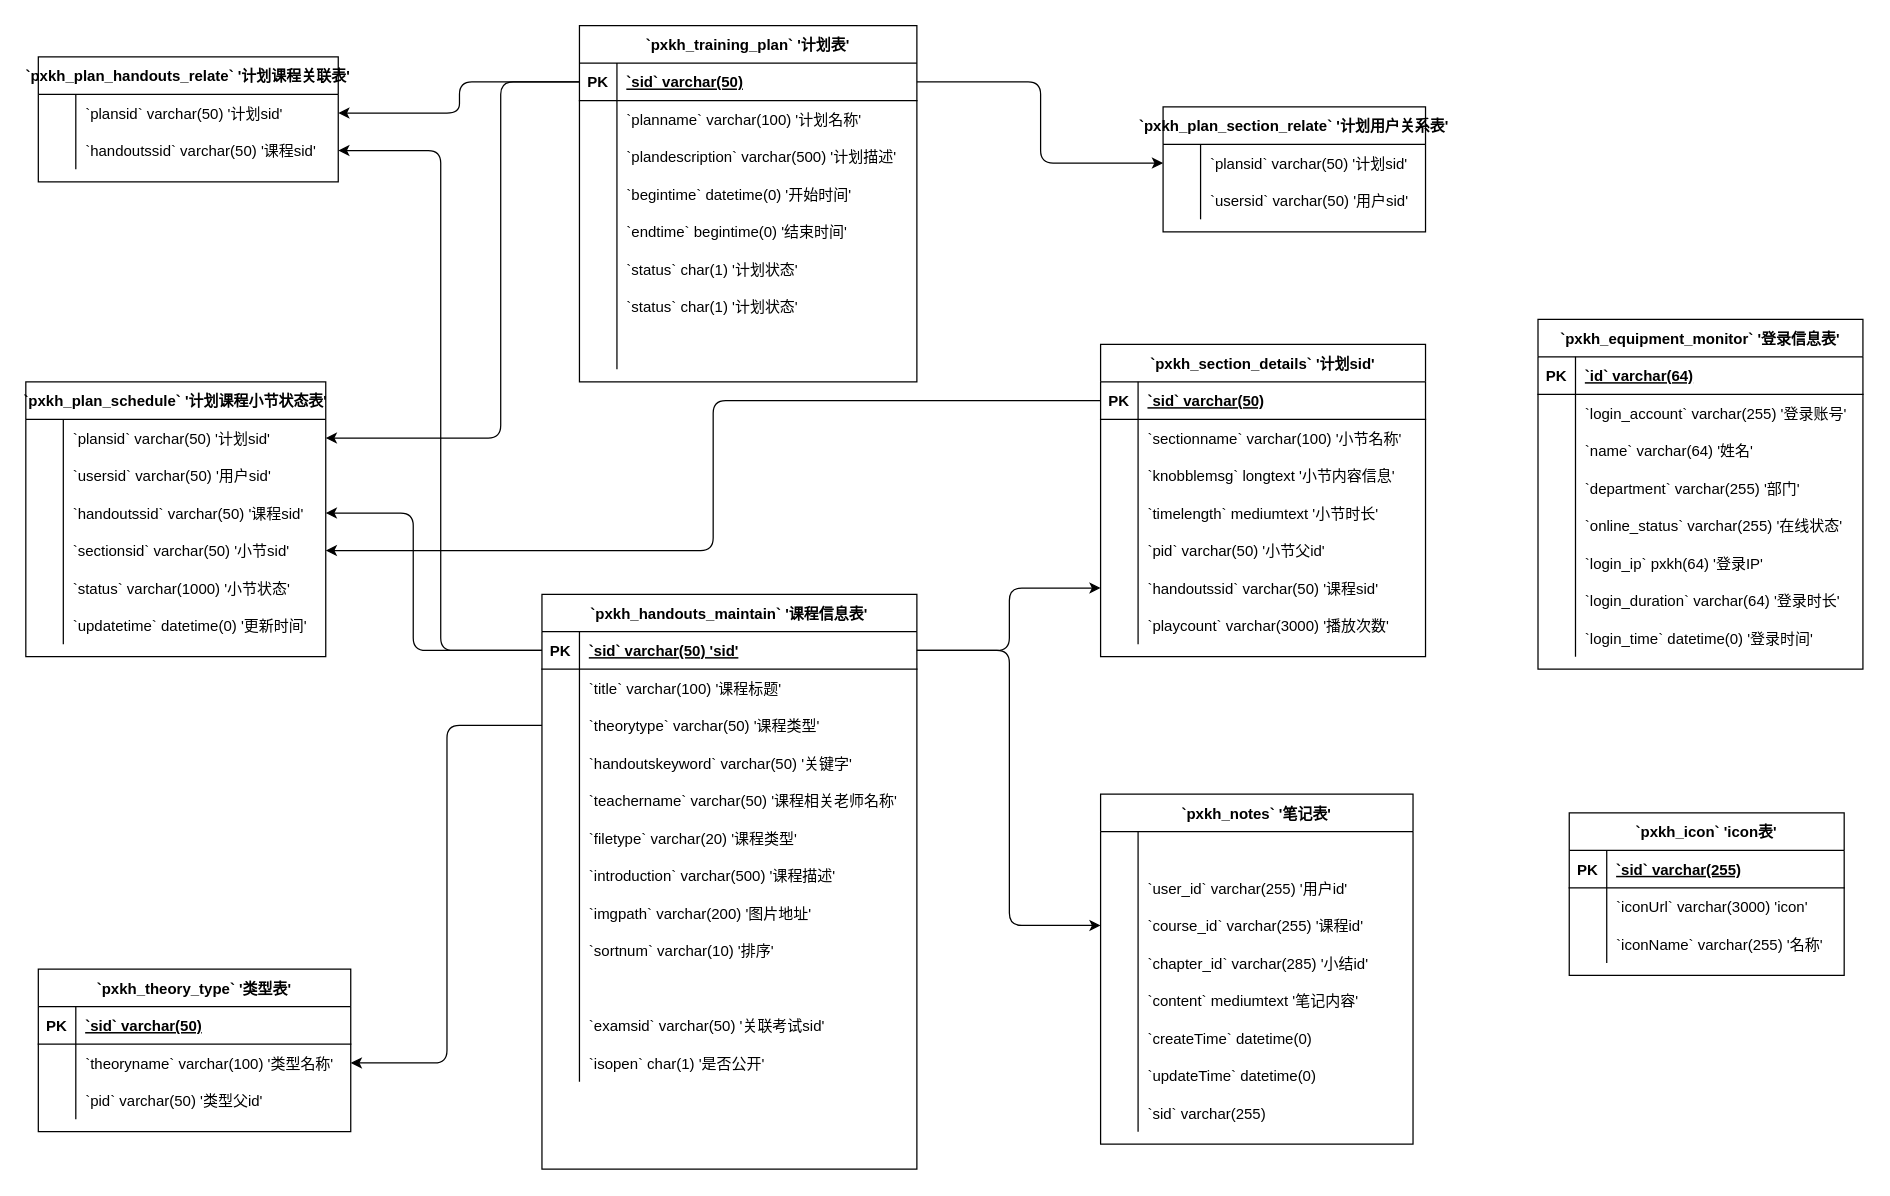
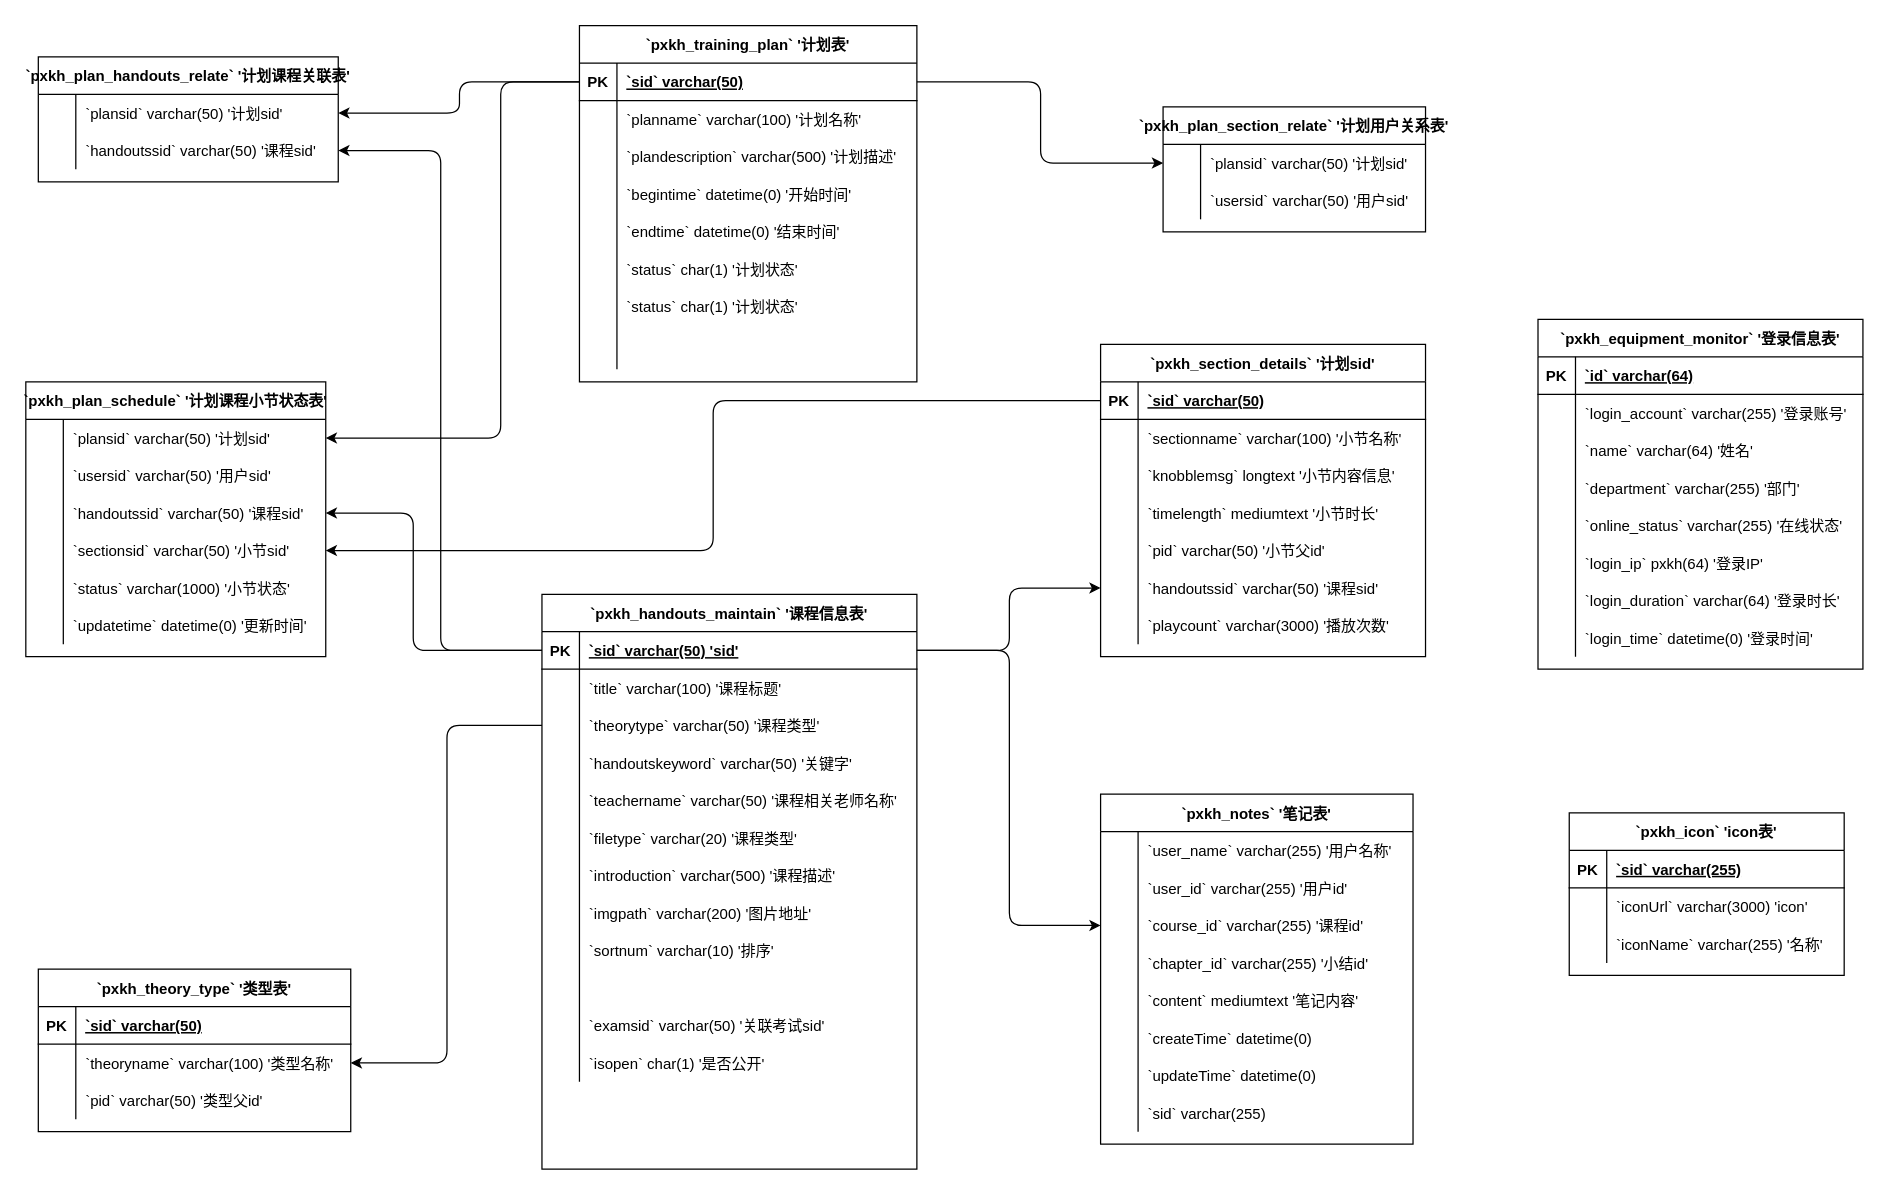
node "`endtime` begintime(0) '结束时间'": label "`endtime` begintime(0) '结束时间'" -> "`endtime` datetime(0) '结束时间'"
node "`user_name` varchar(255) '用户名称'": added
node "`chapter_id` varchar(285) '小结id'": label "`chapter_id` varchar(285) '小结id'" -> "`chapter_id` varchar(255) '小结id'"
